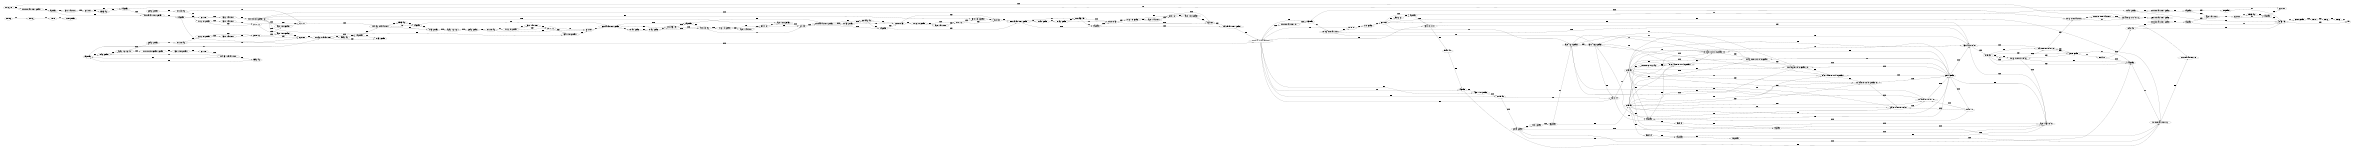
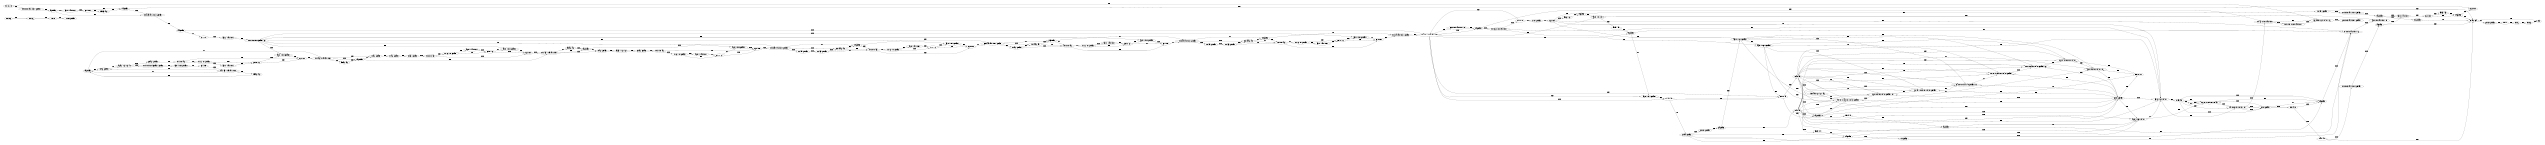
node "mov eax , ebx": label "mov eax , ebx" -> "mov eax , jae"
node "shl eax , address": added
edge "mov rdx , qword [ rcx + rdi * 8 ]" -> "lea rcx , [ r15 + rsi * 8 ]": reversed
